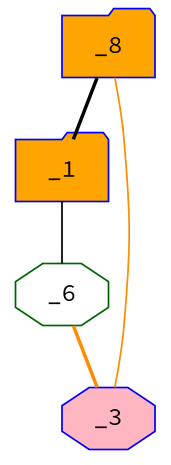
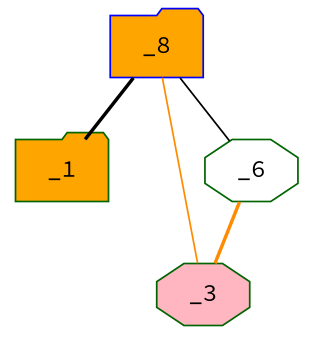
node "_1": color blue -> darkgreen
edge "_1" -- "_6": now "_8" -- "_6"
node "_3": color blue -> darkgreen
